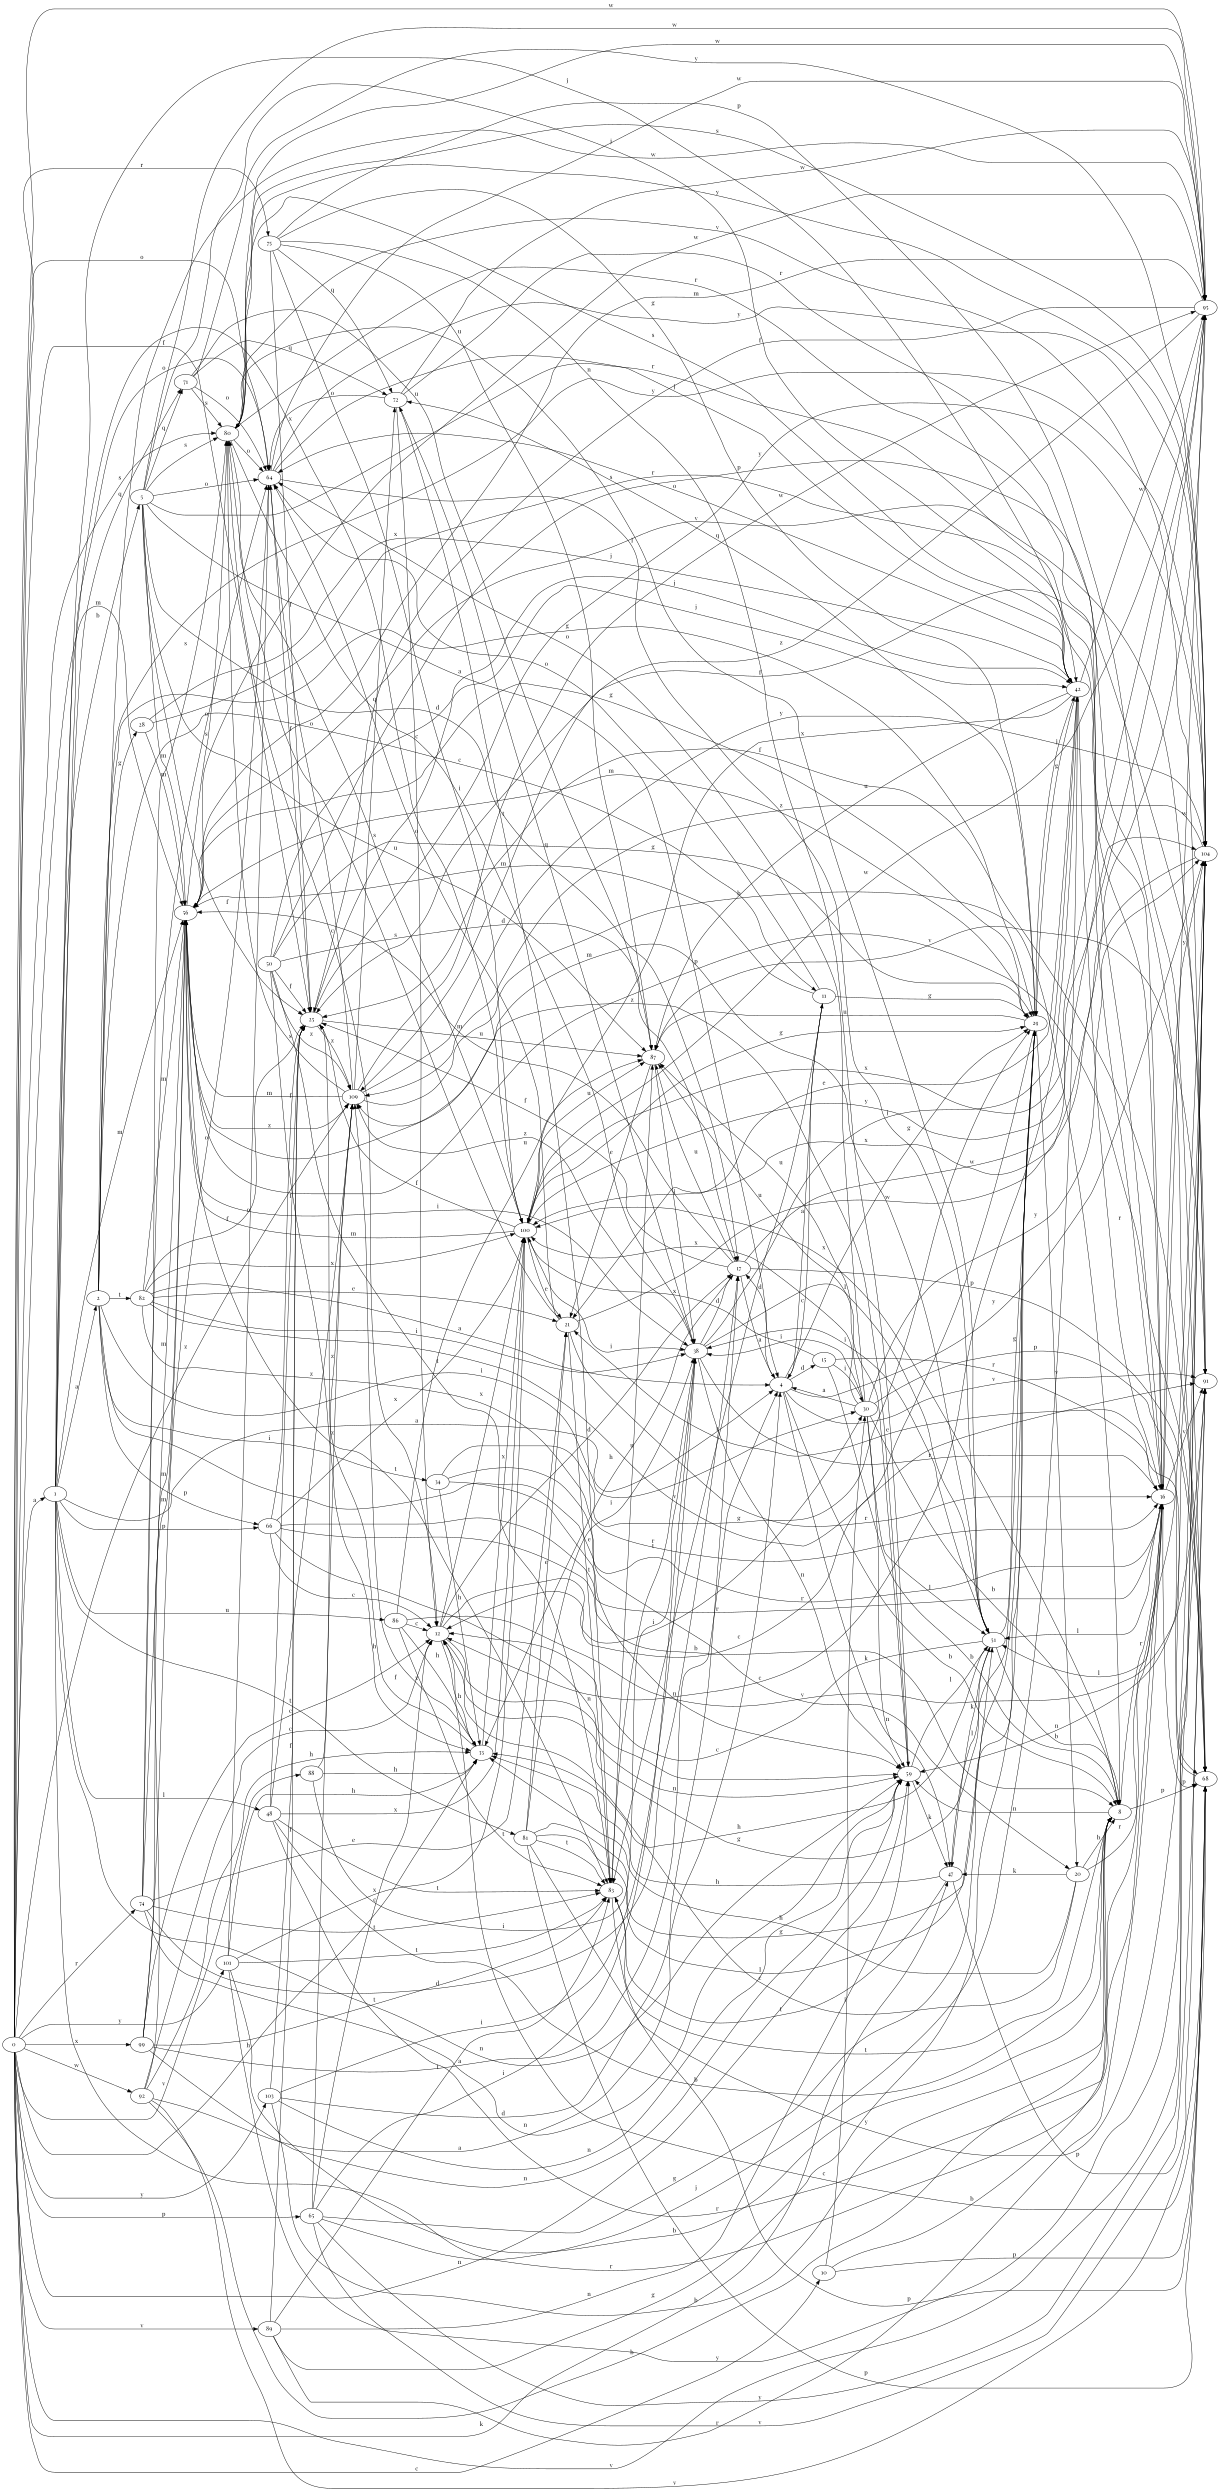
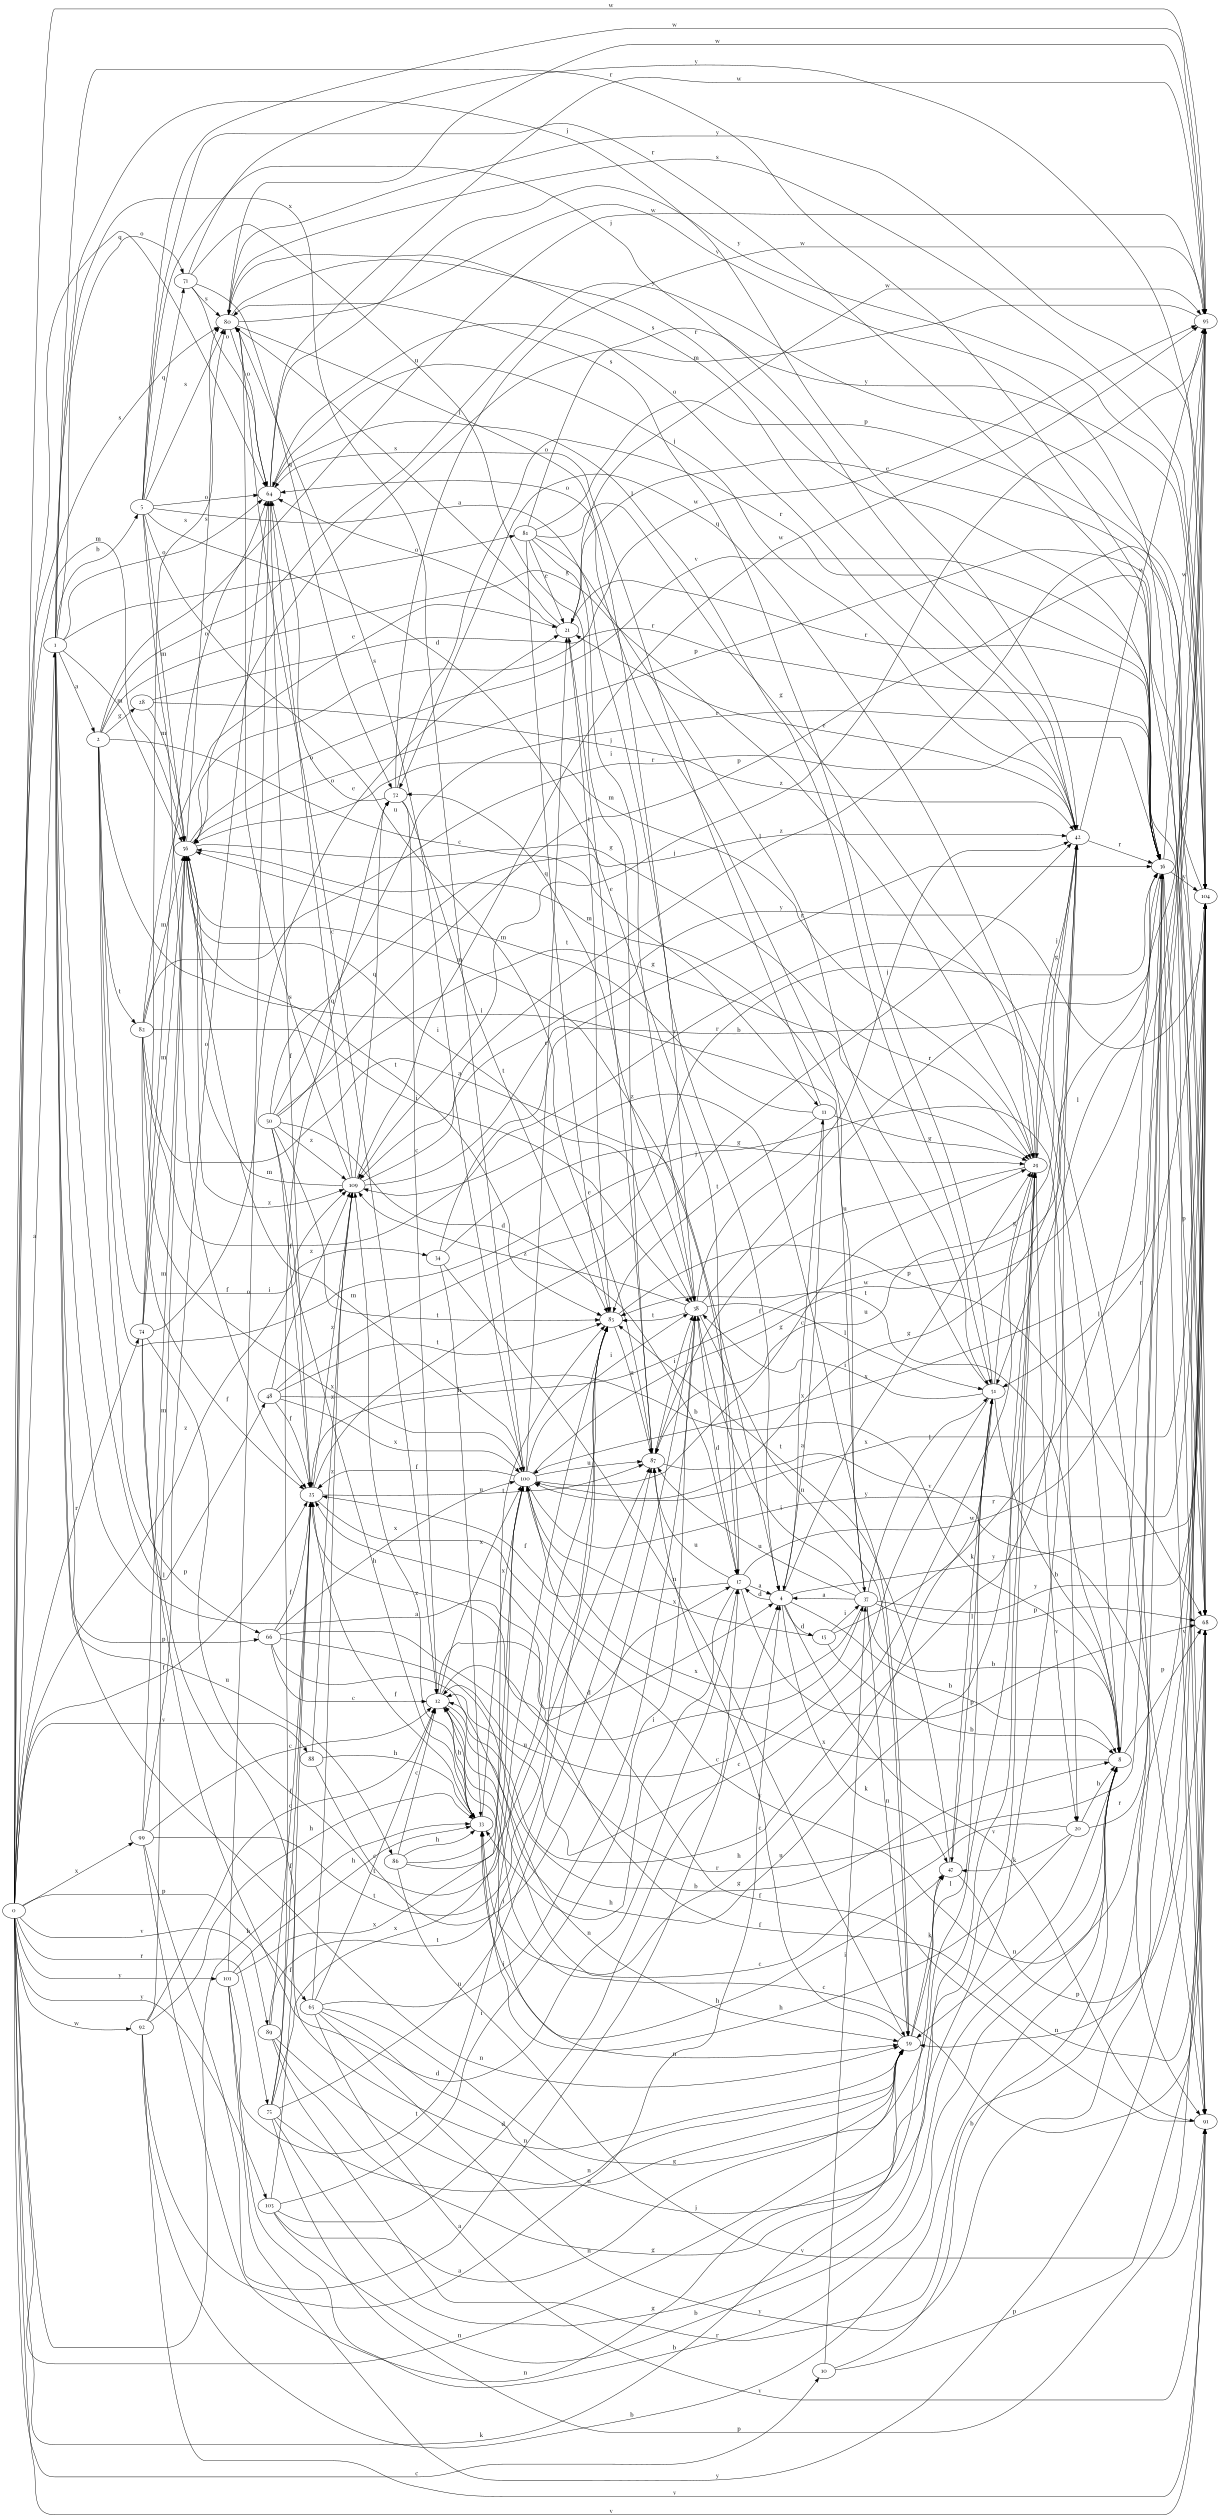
edge "50" -> "36": added, label "r"
node "30": label "30" -> "37"
